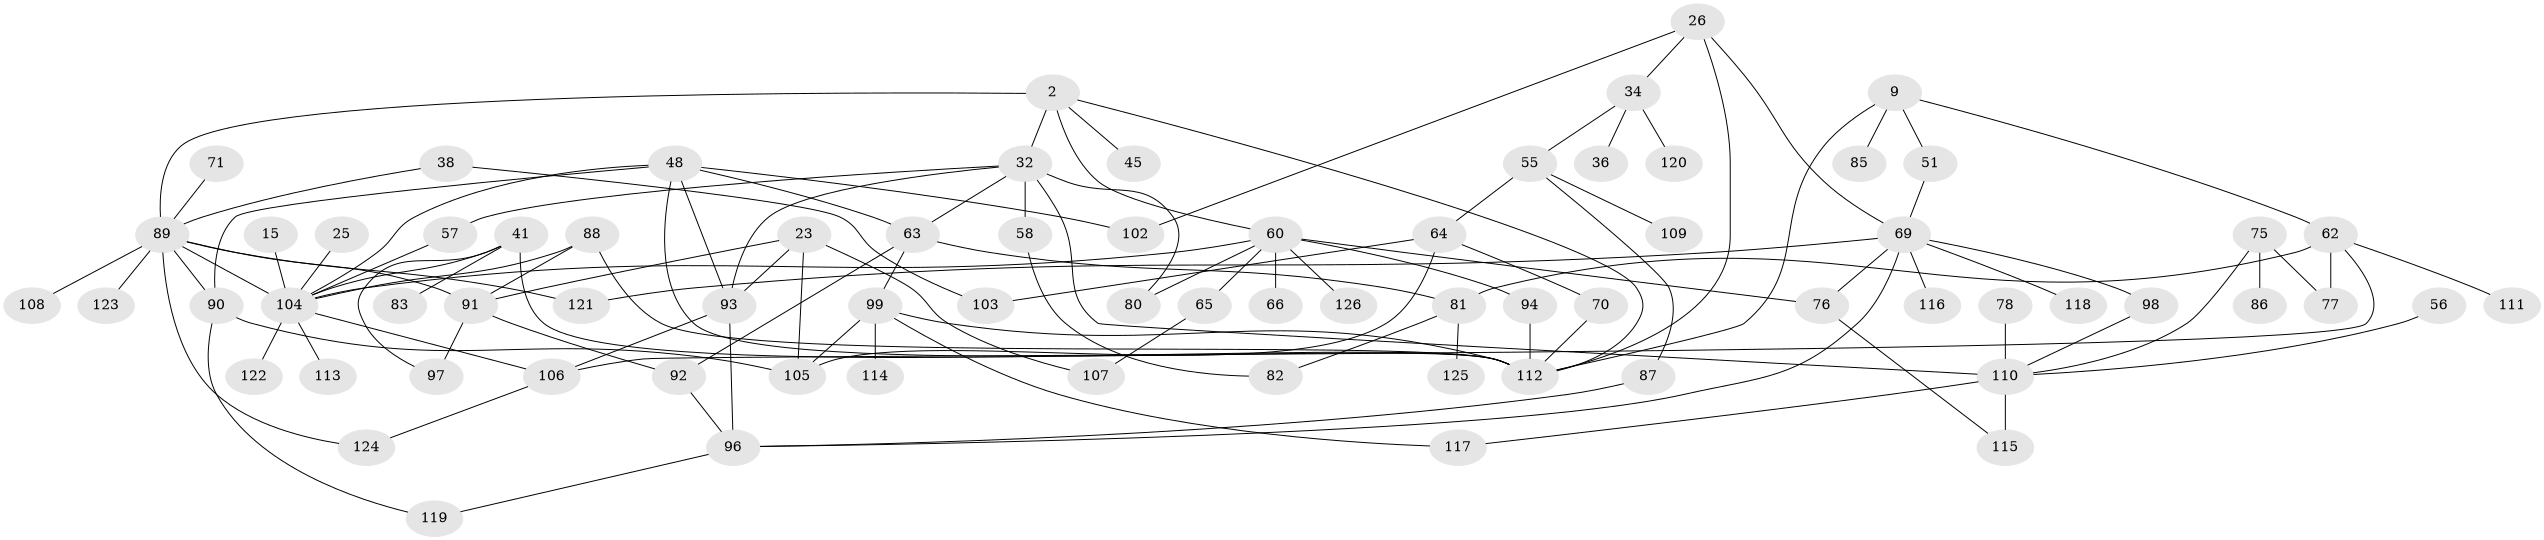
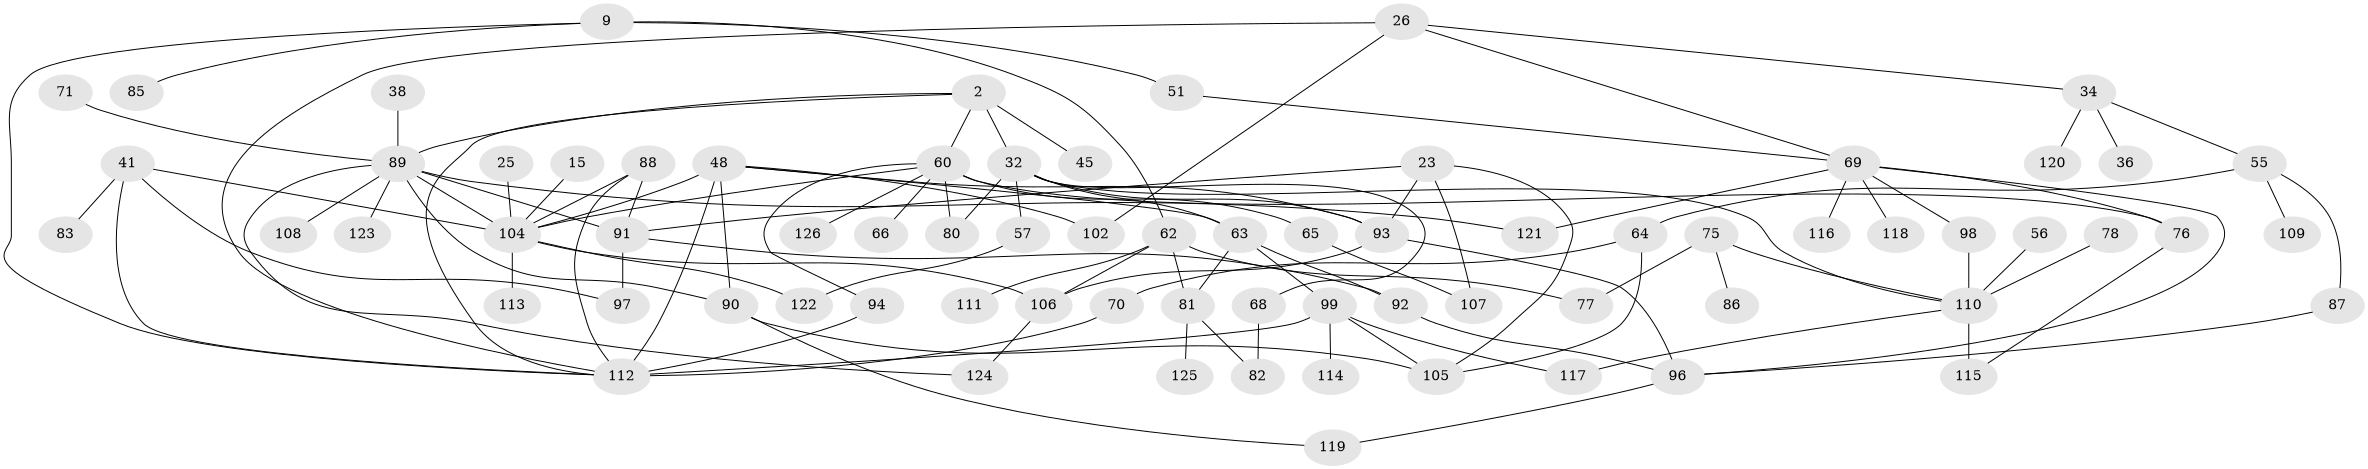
node "58": label "58" -> "68"
edge "57" -- "104": now "57" -- "122"
node "103": removed
